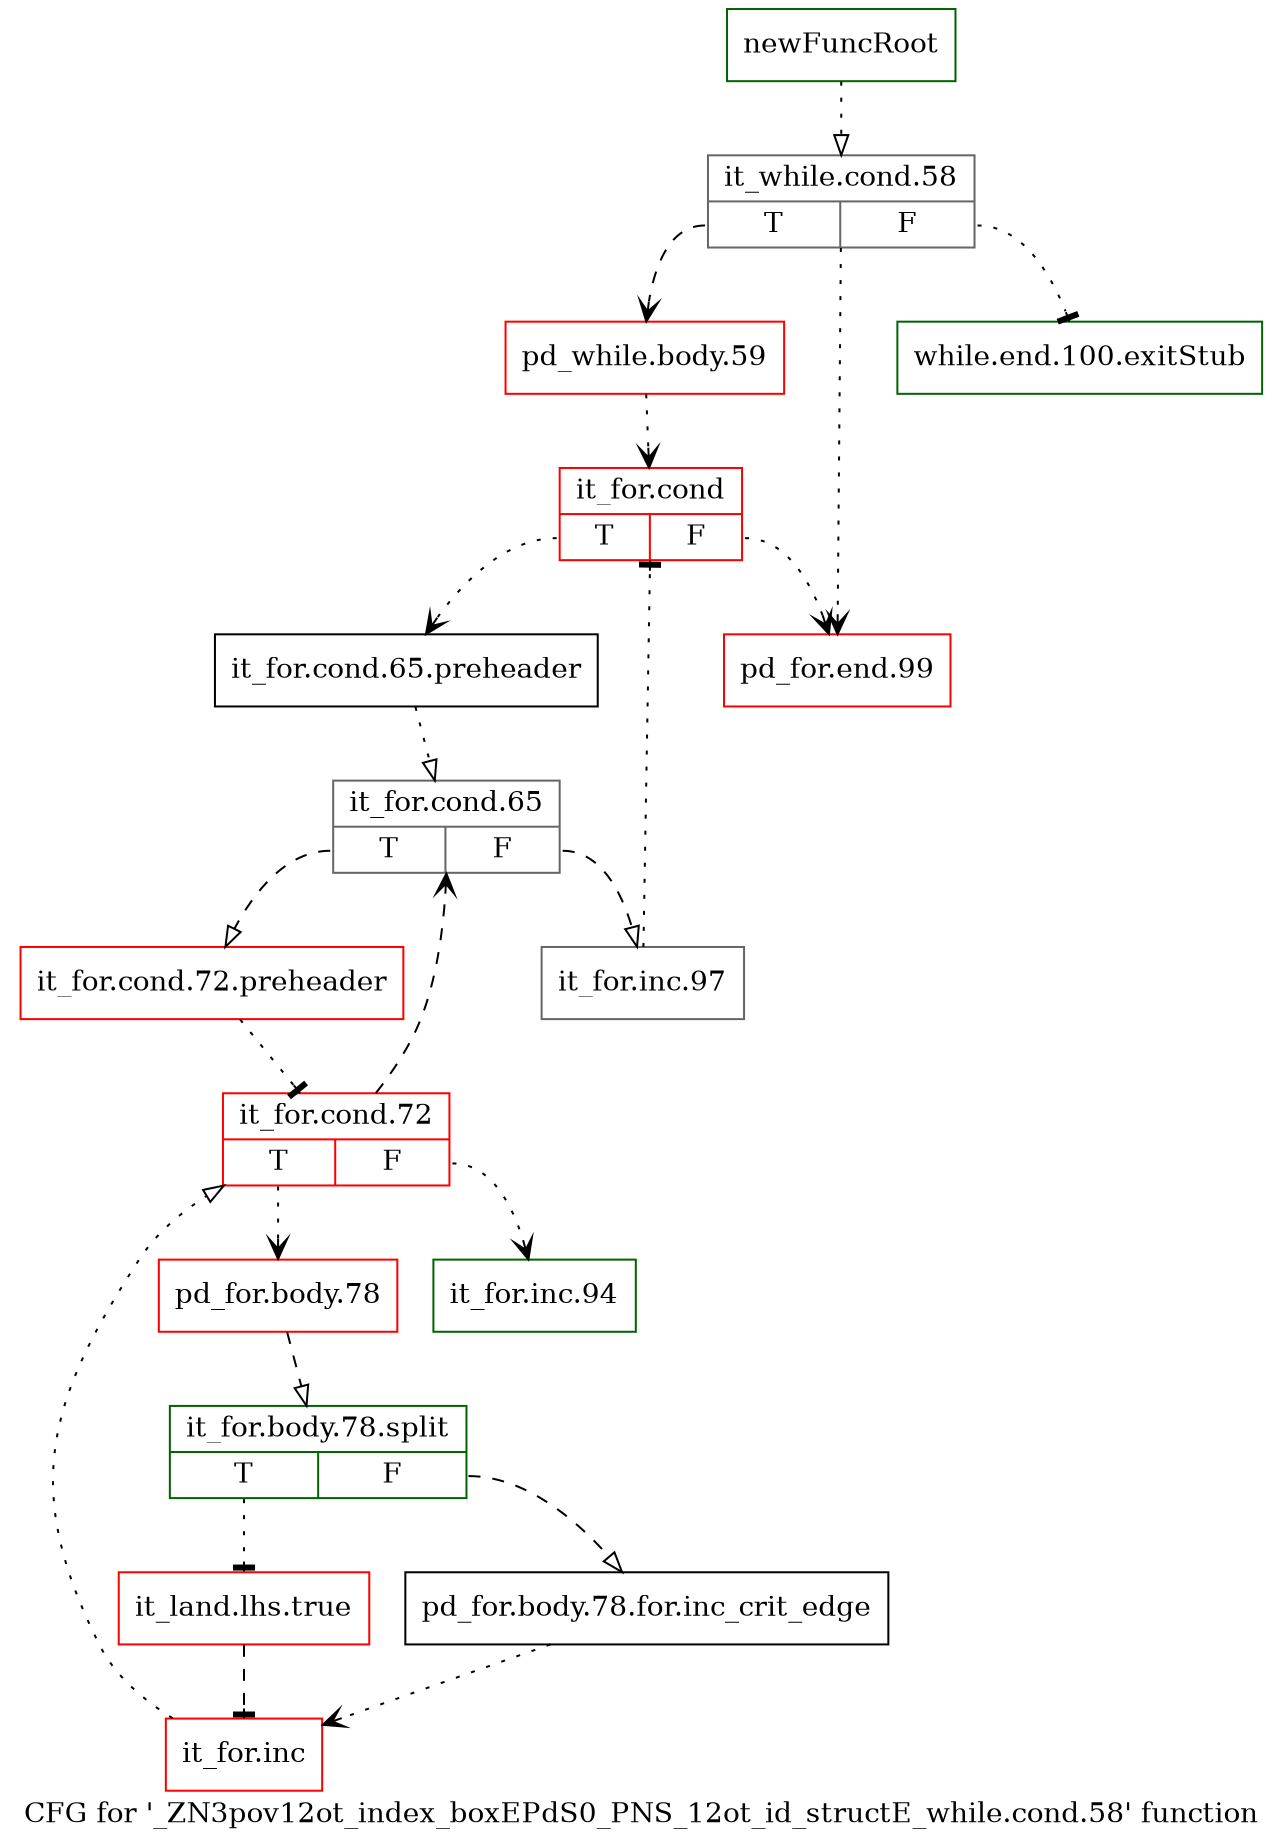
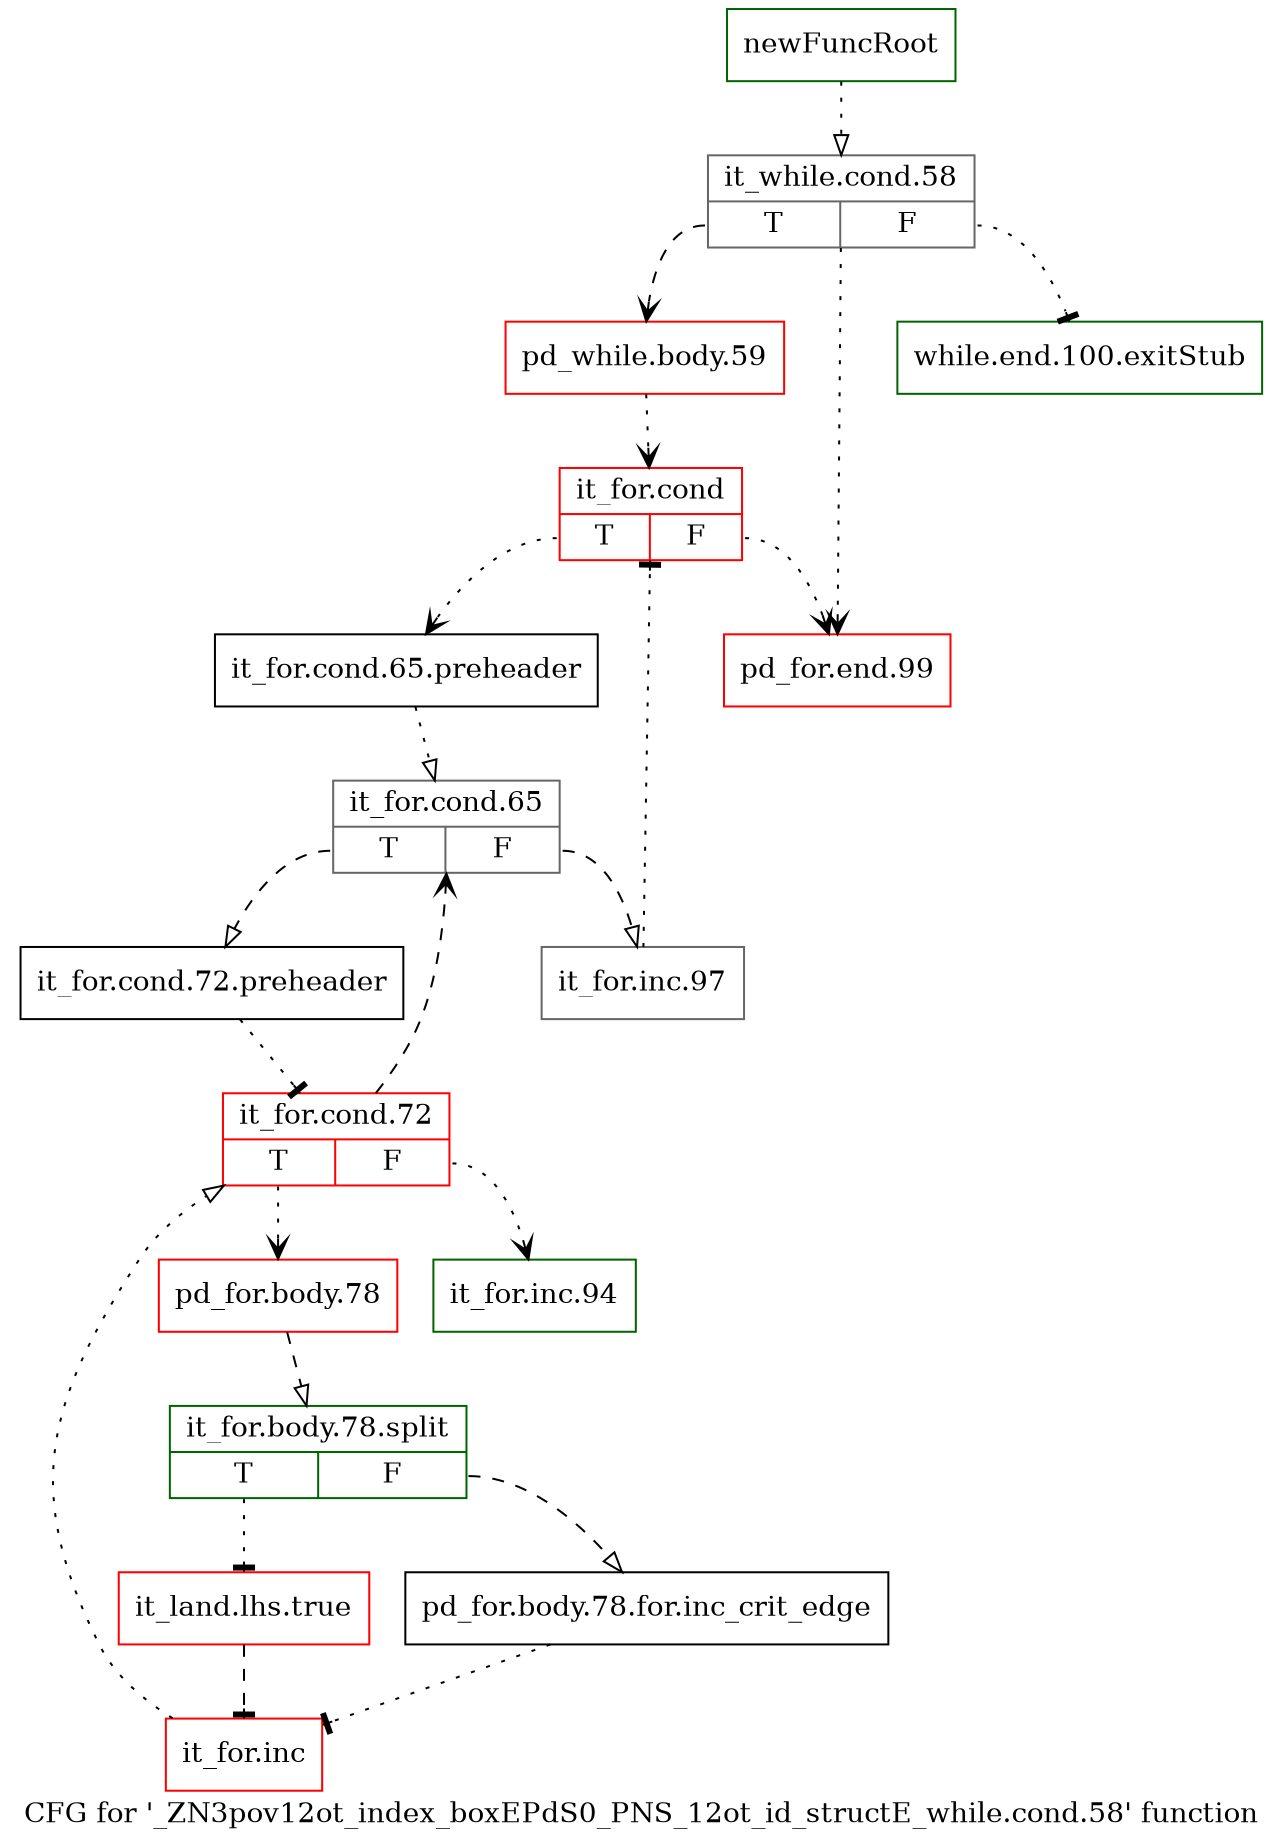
node "it_for.cond.72.preheader": color red -> black
edge "pd_for.body.78.for.inc_crit_edge" -> "it_for.inc": arrowhead vee -> tee
